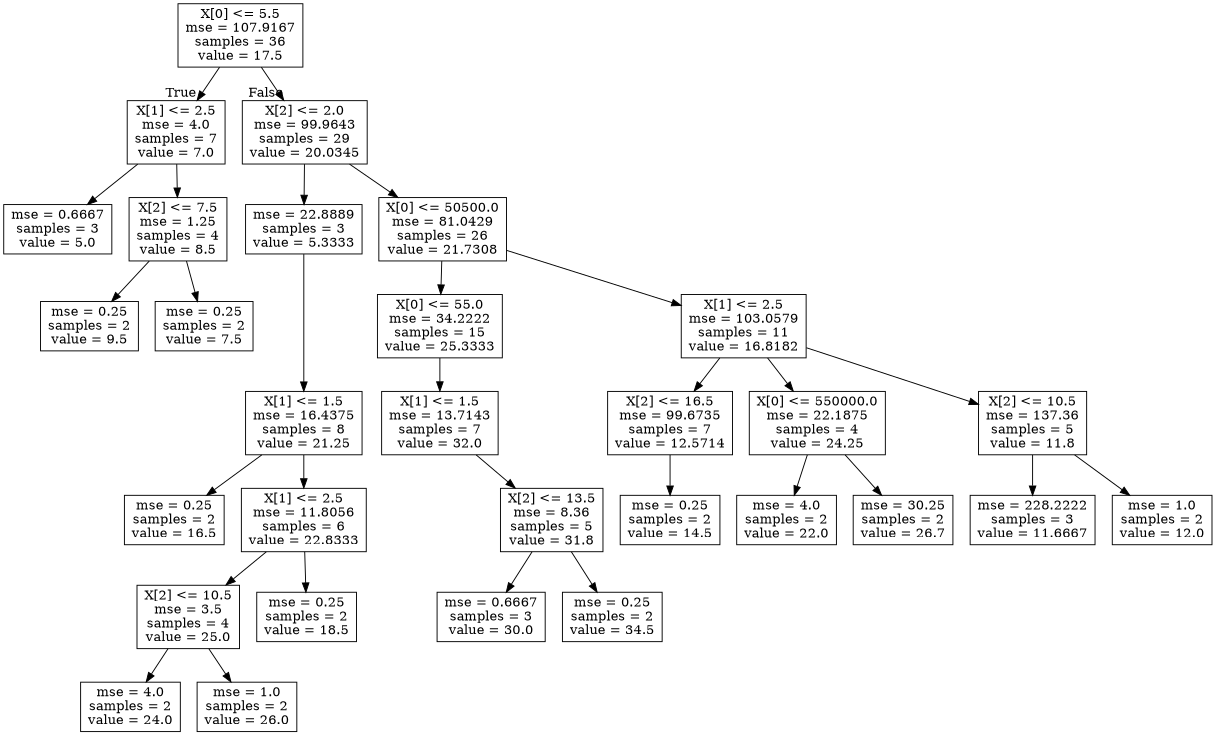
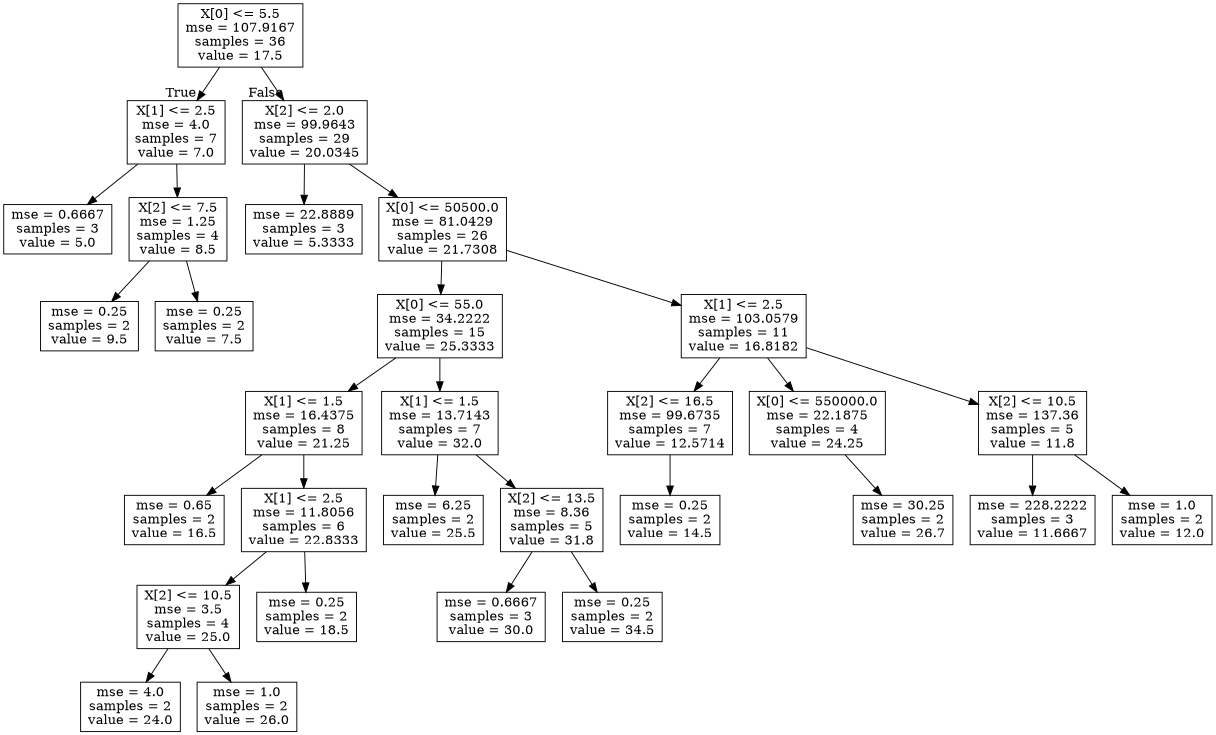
edge "mse = 22.8889 samples = 3 value = 5.3333" -> "X[1] <= 1.5 mse = 16.4375 samples = 8 value = 21.25": now "X[0] <= 55.0 mse = 34.2222 samples = 15 value = 25.3333" -> "X[1] <= 1.5 mse = 16.4375 samples = 8 value = 21.25"
node "mse = 0.25 samples = 2 value = 16.5": label "mse = 0.25 samples = 2 value = 16.5" -> "mse = 0.65 samples = 2 value = 16.5"
node "mse = 6.25 samples = 2 value = 25.5": added
node "mse = 4.0 samples = 2 value = 22.0": removed
